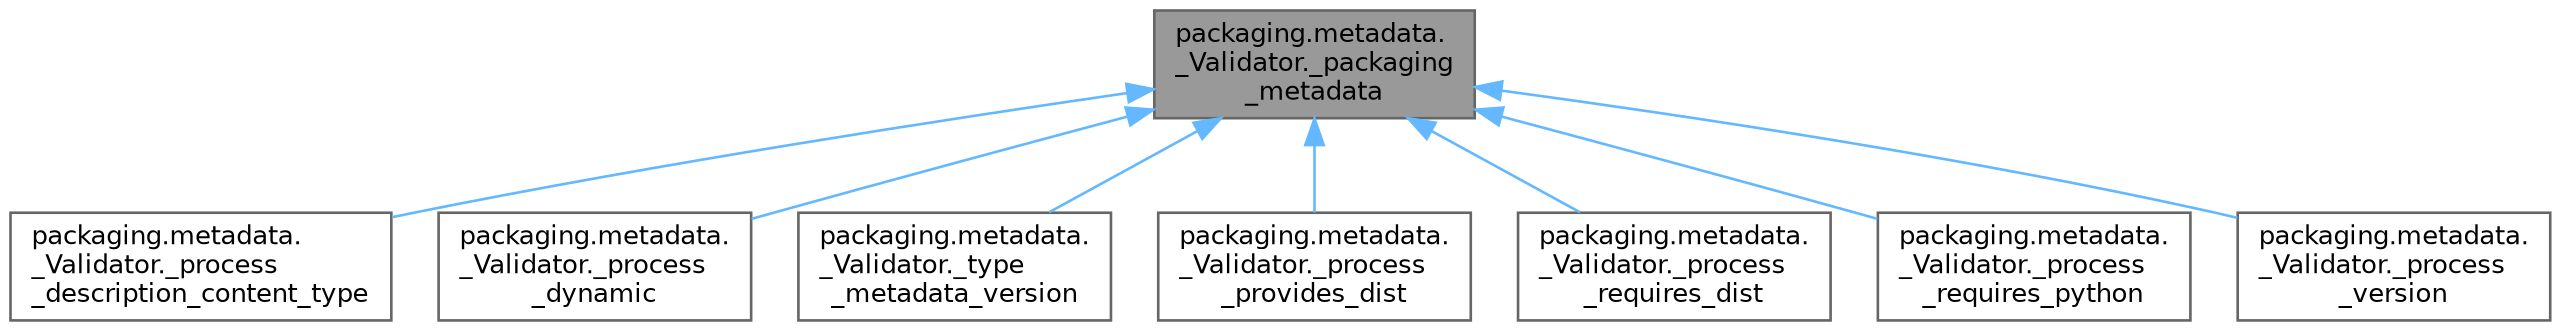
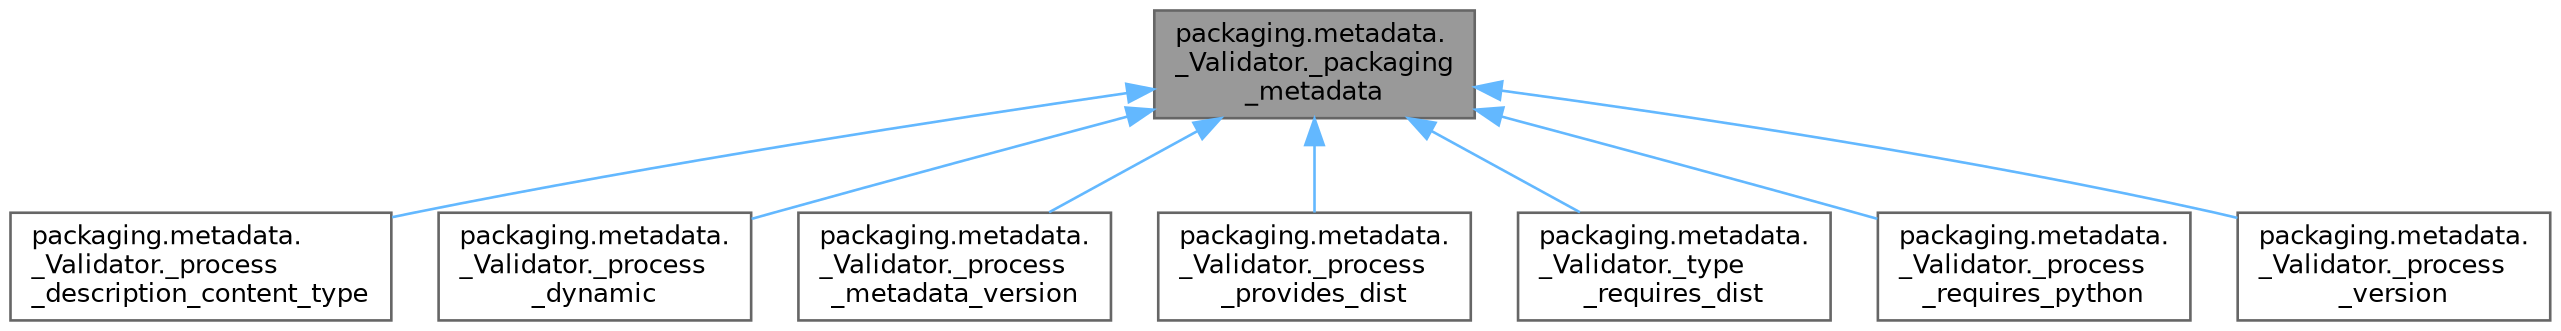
node "packaging.metadata. _Validator._type _metadata_version": label "packaging.metadata. _Validator._type _metadata_version" -> "packaging.metadata. _Validator._process _metadata_version"
node "packaging.metadata. _Validator._process _requires_dist": label "packaging.metadata. _Validator._process _requires_dist" -> "packaging.metadata. _Validator._type _requires_dist"
